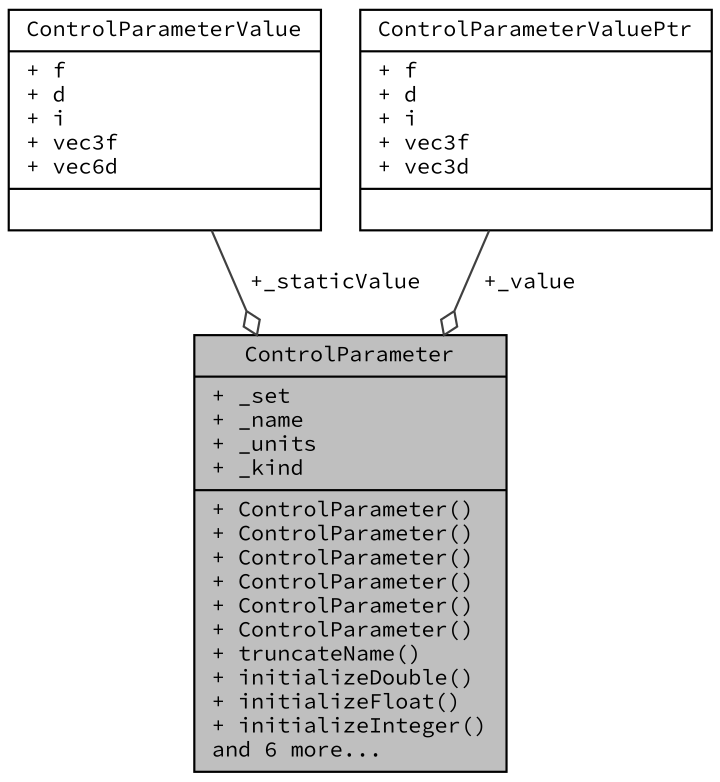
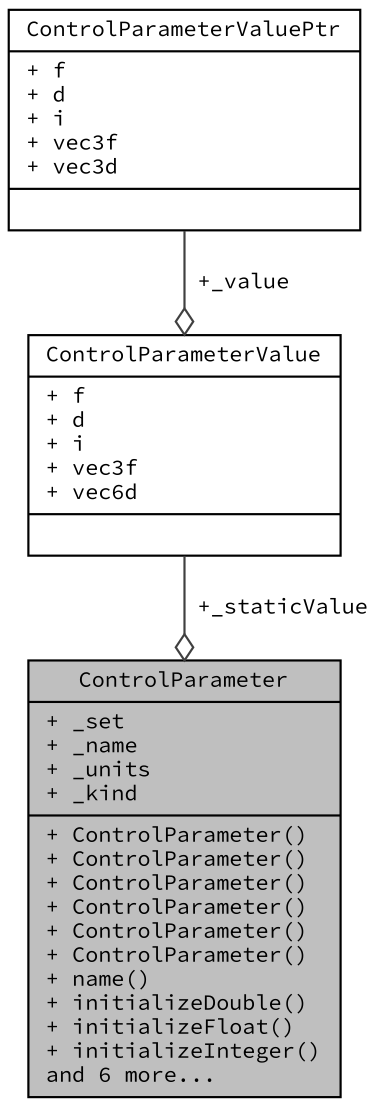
edge "ControlParameterValuePtr" -> "ControlParameter": now "ControlParameterValuePtr" -> "ControlParameterValue"
node "ControlParameter": text "+ truncateName()" -> "+ name()"
